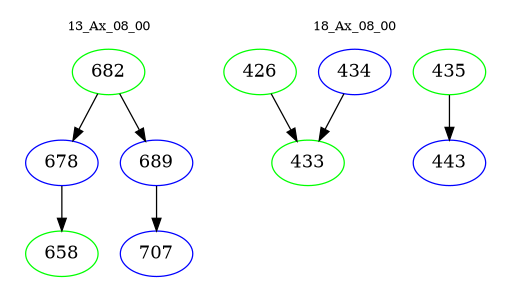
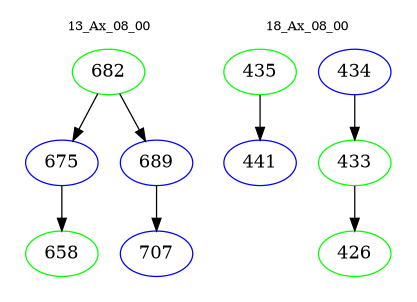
edge "426" -> "433": reversed
node "678": label "678" -> "675"
node "443": label "443" -> "441"
